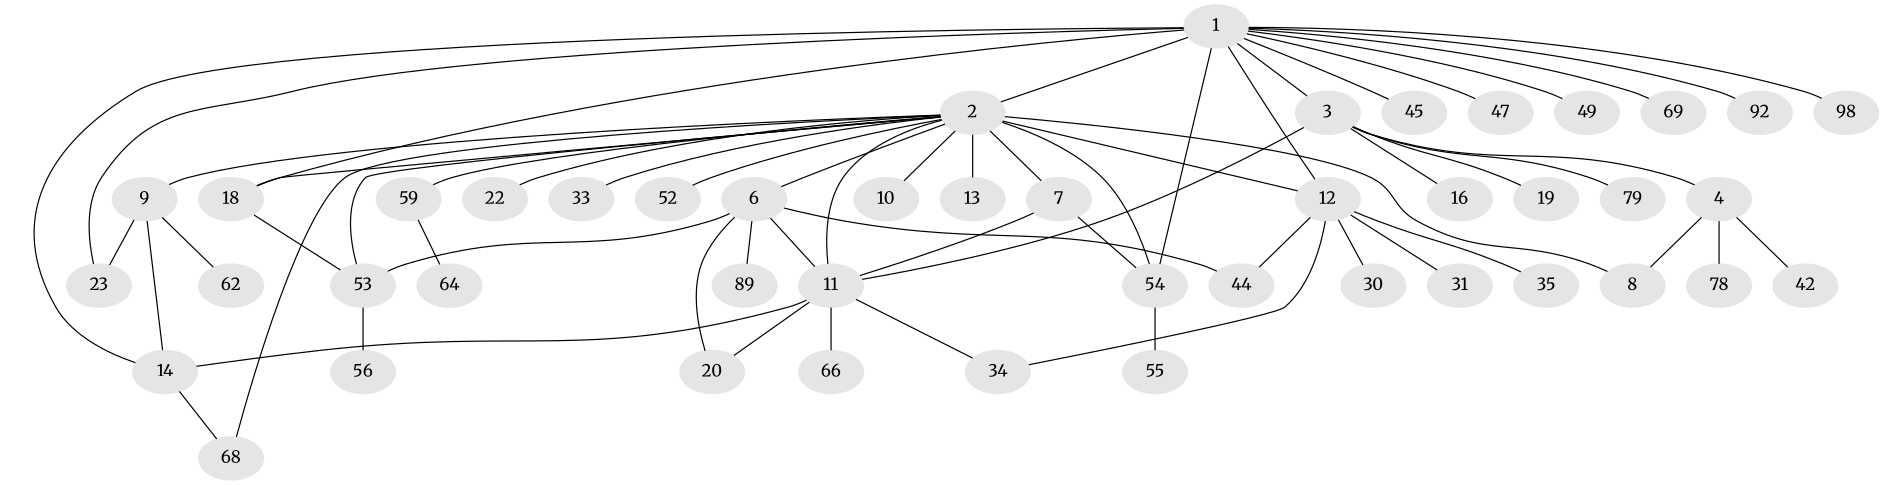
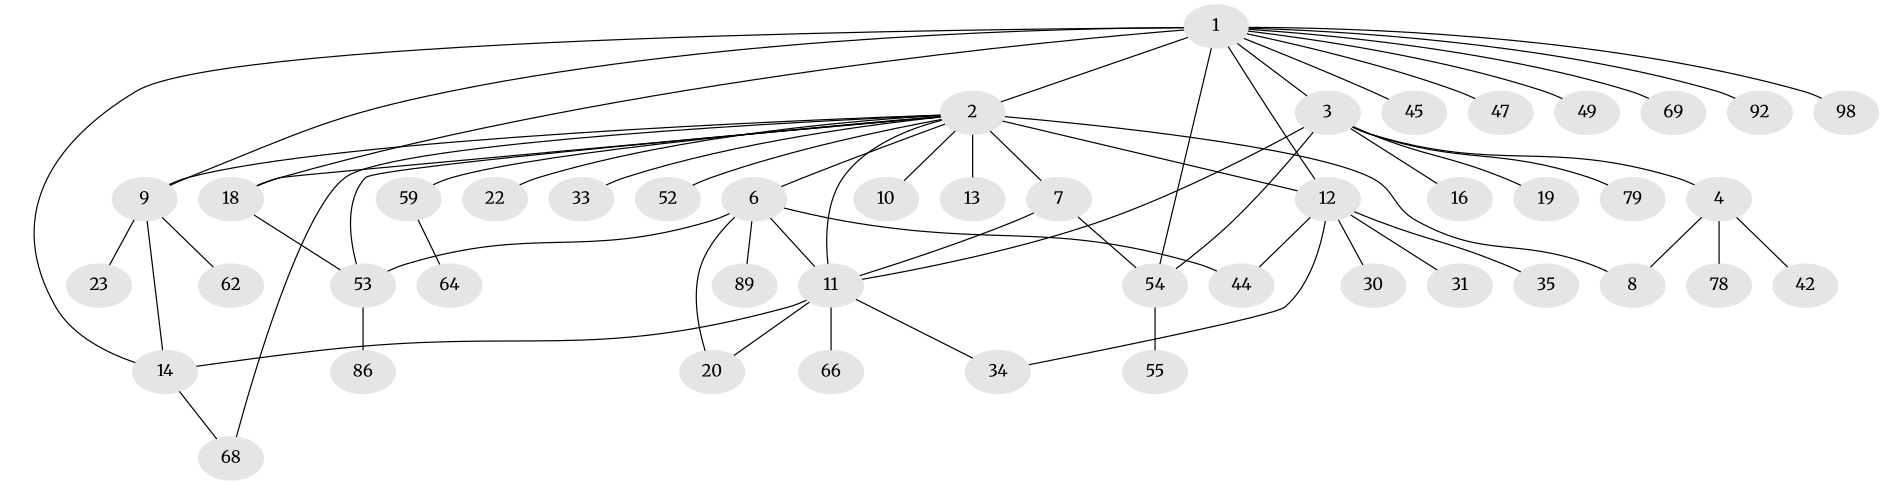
edge "1" -- "23": now "1" -- "9"
edge "2" -- "54": now "3" -- "54"
node "56": label "56" -> "86"
